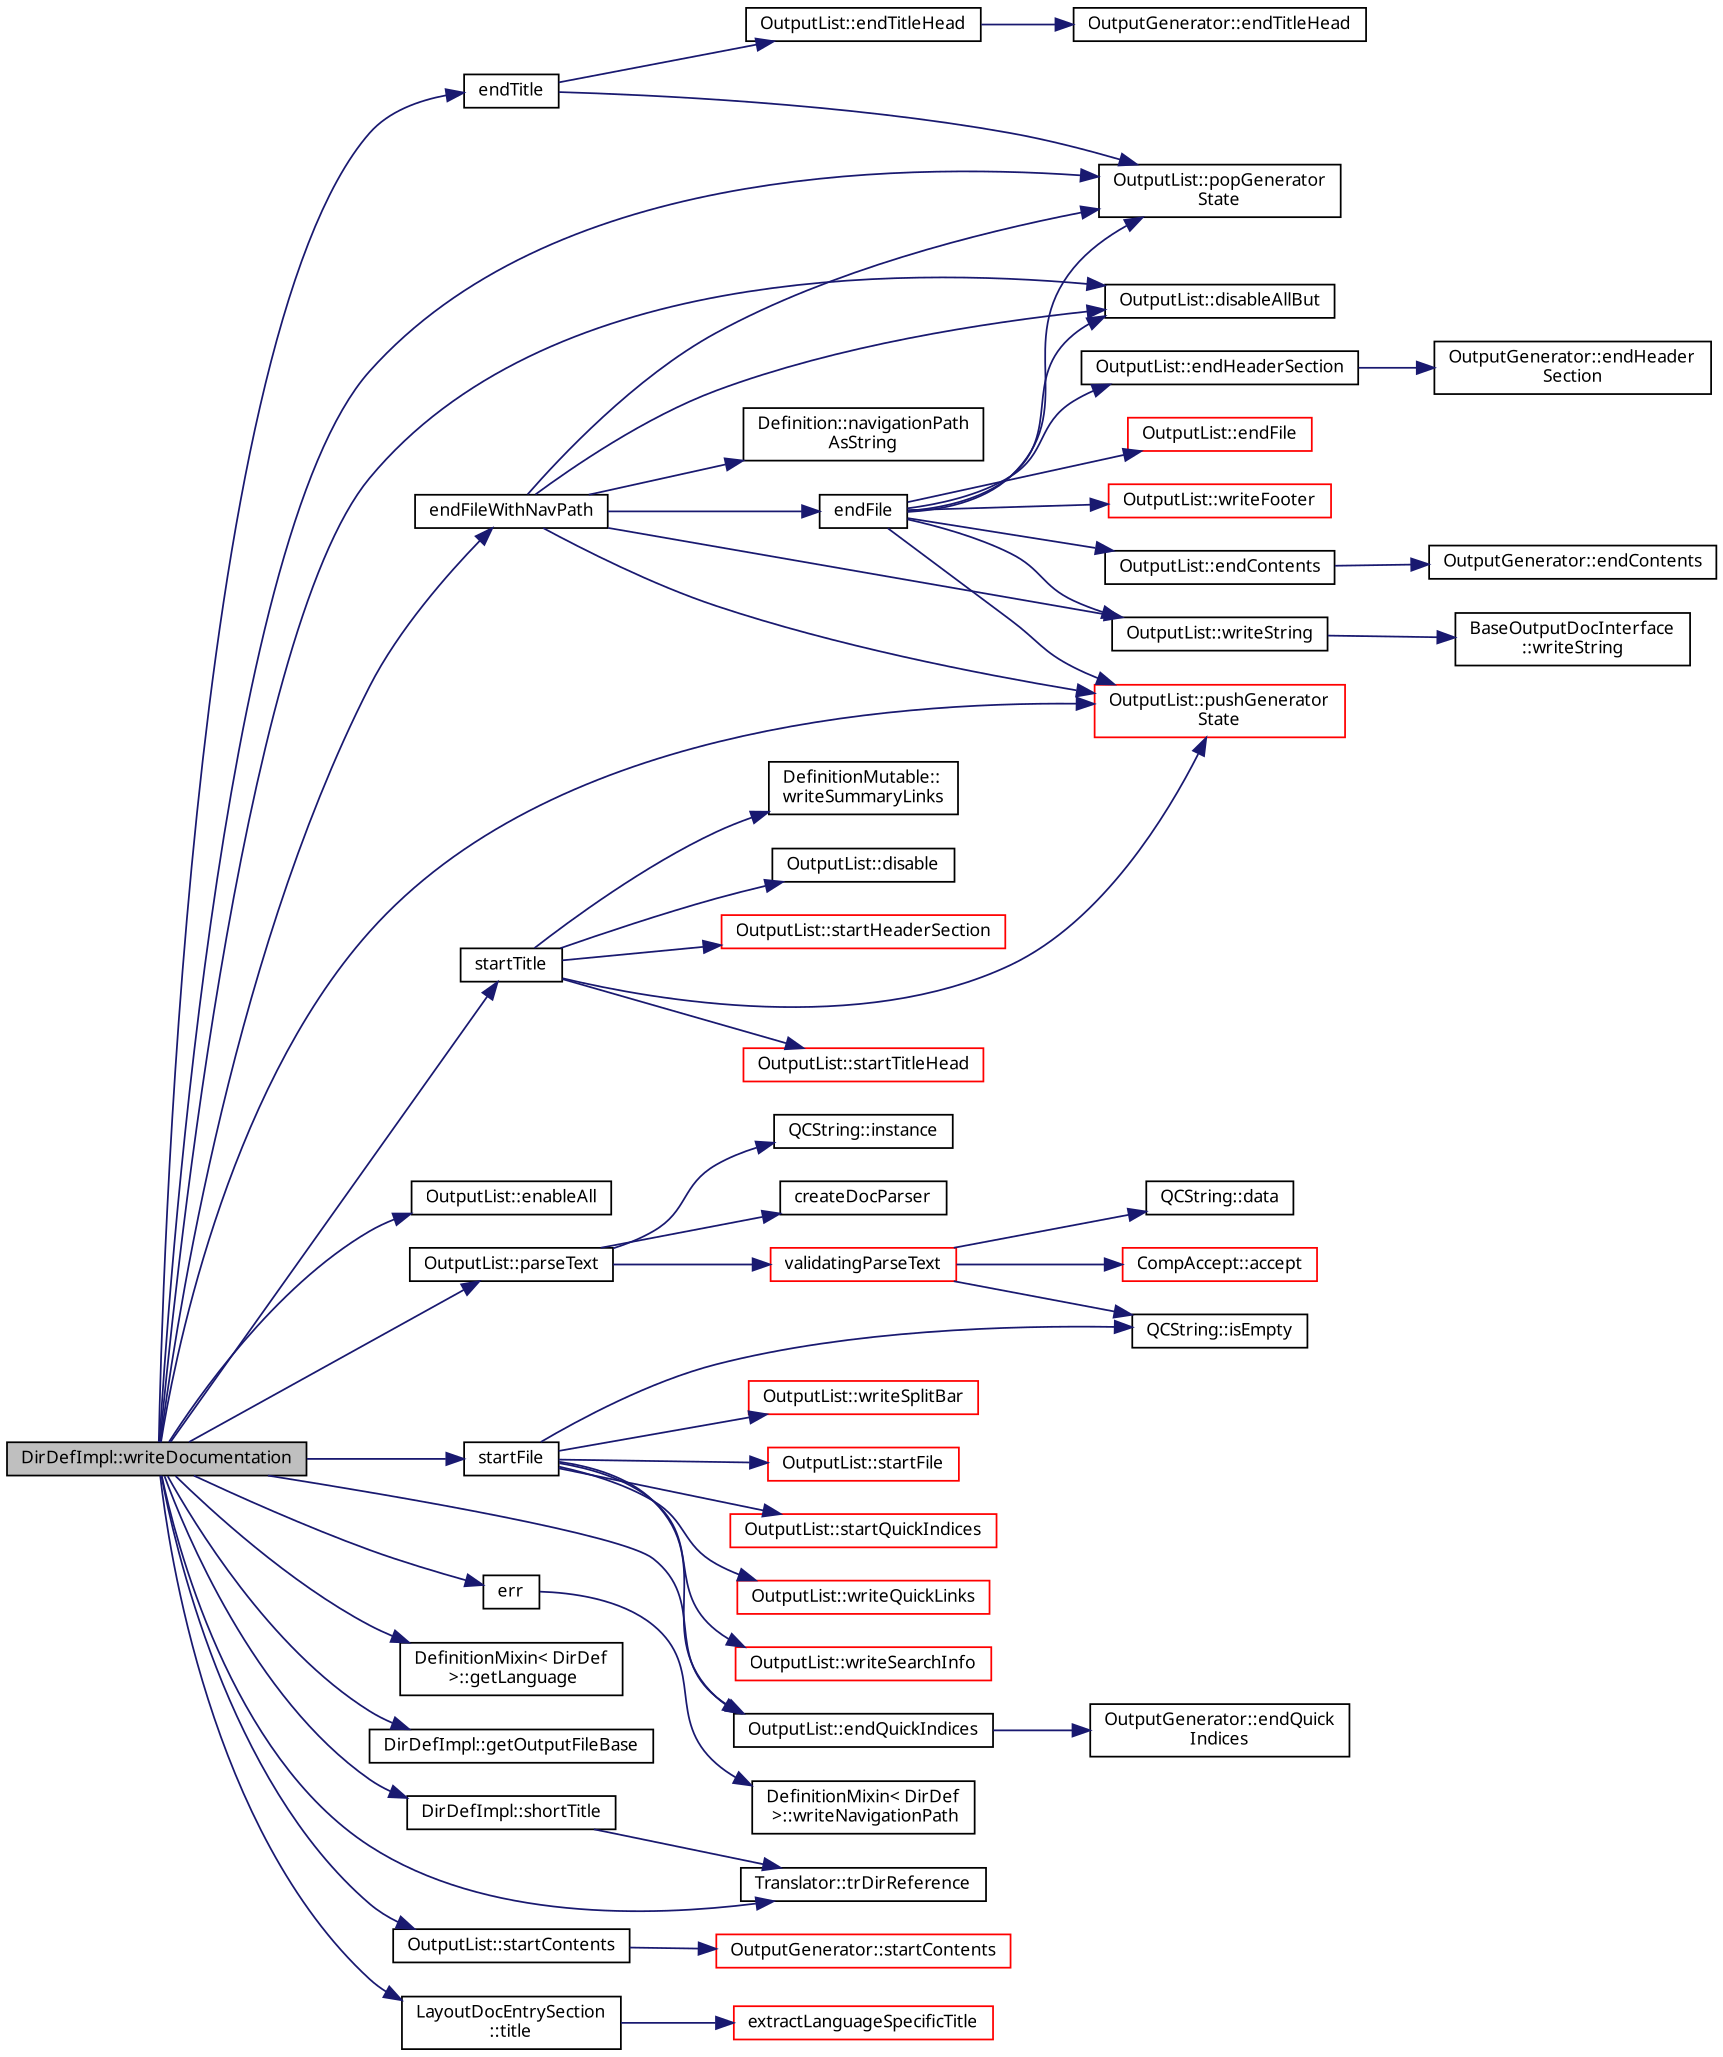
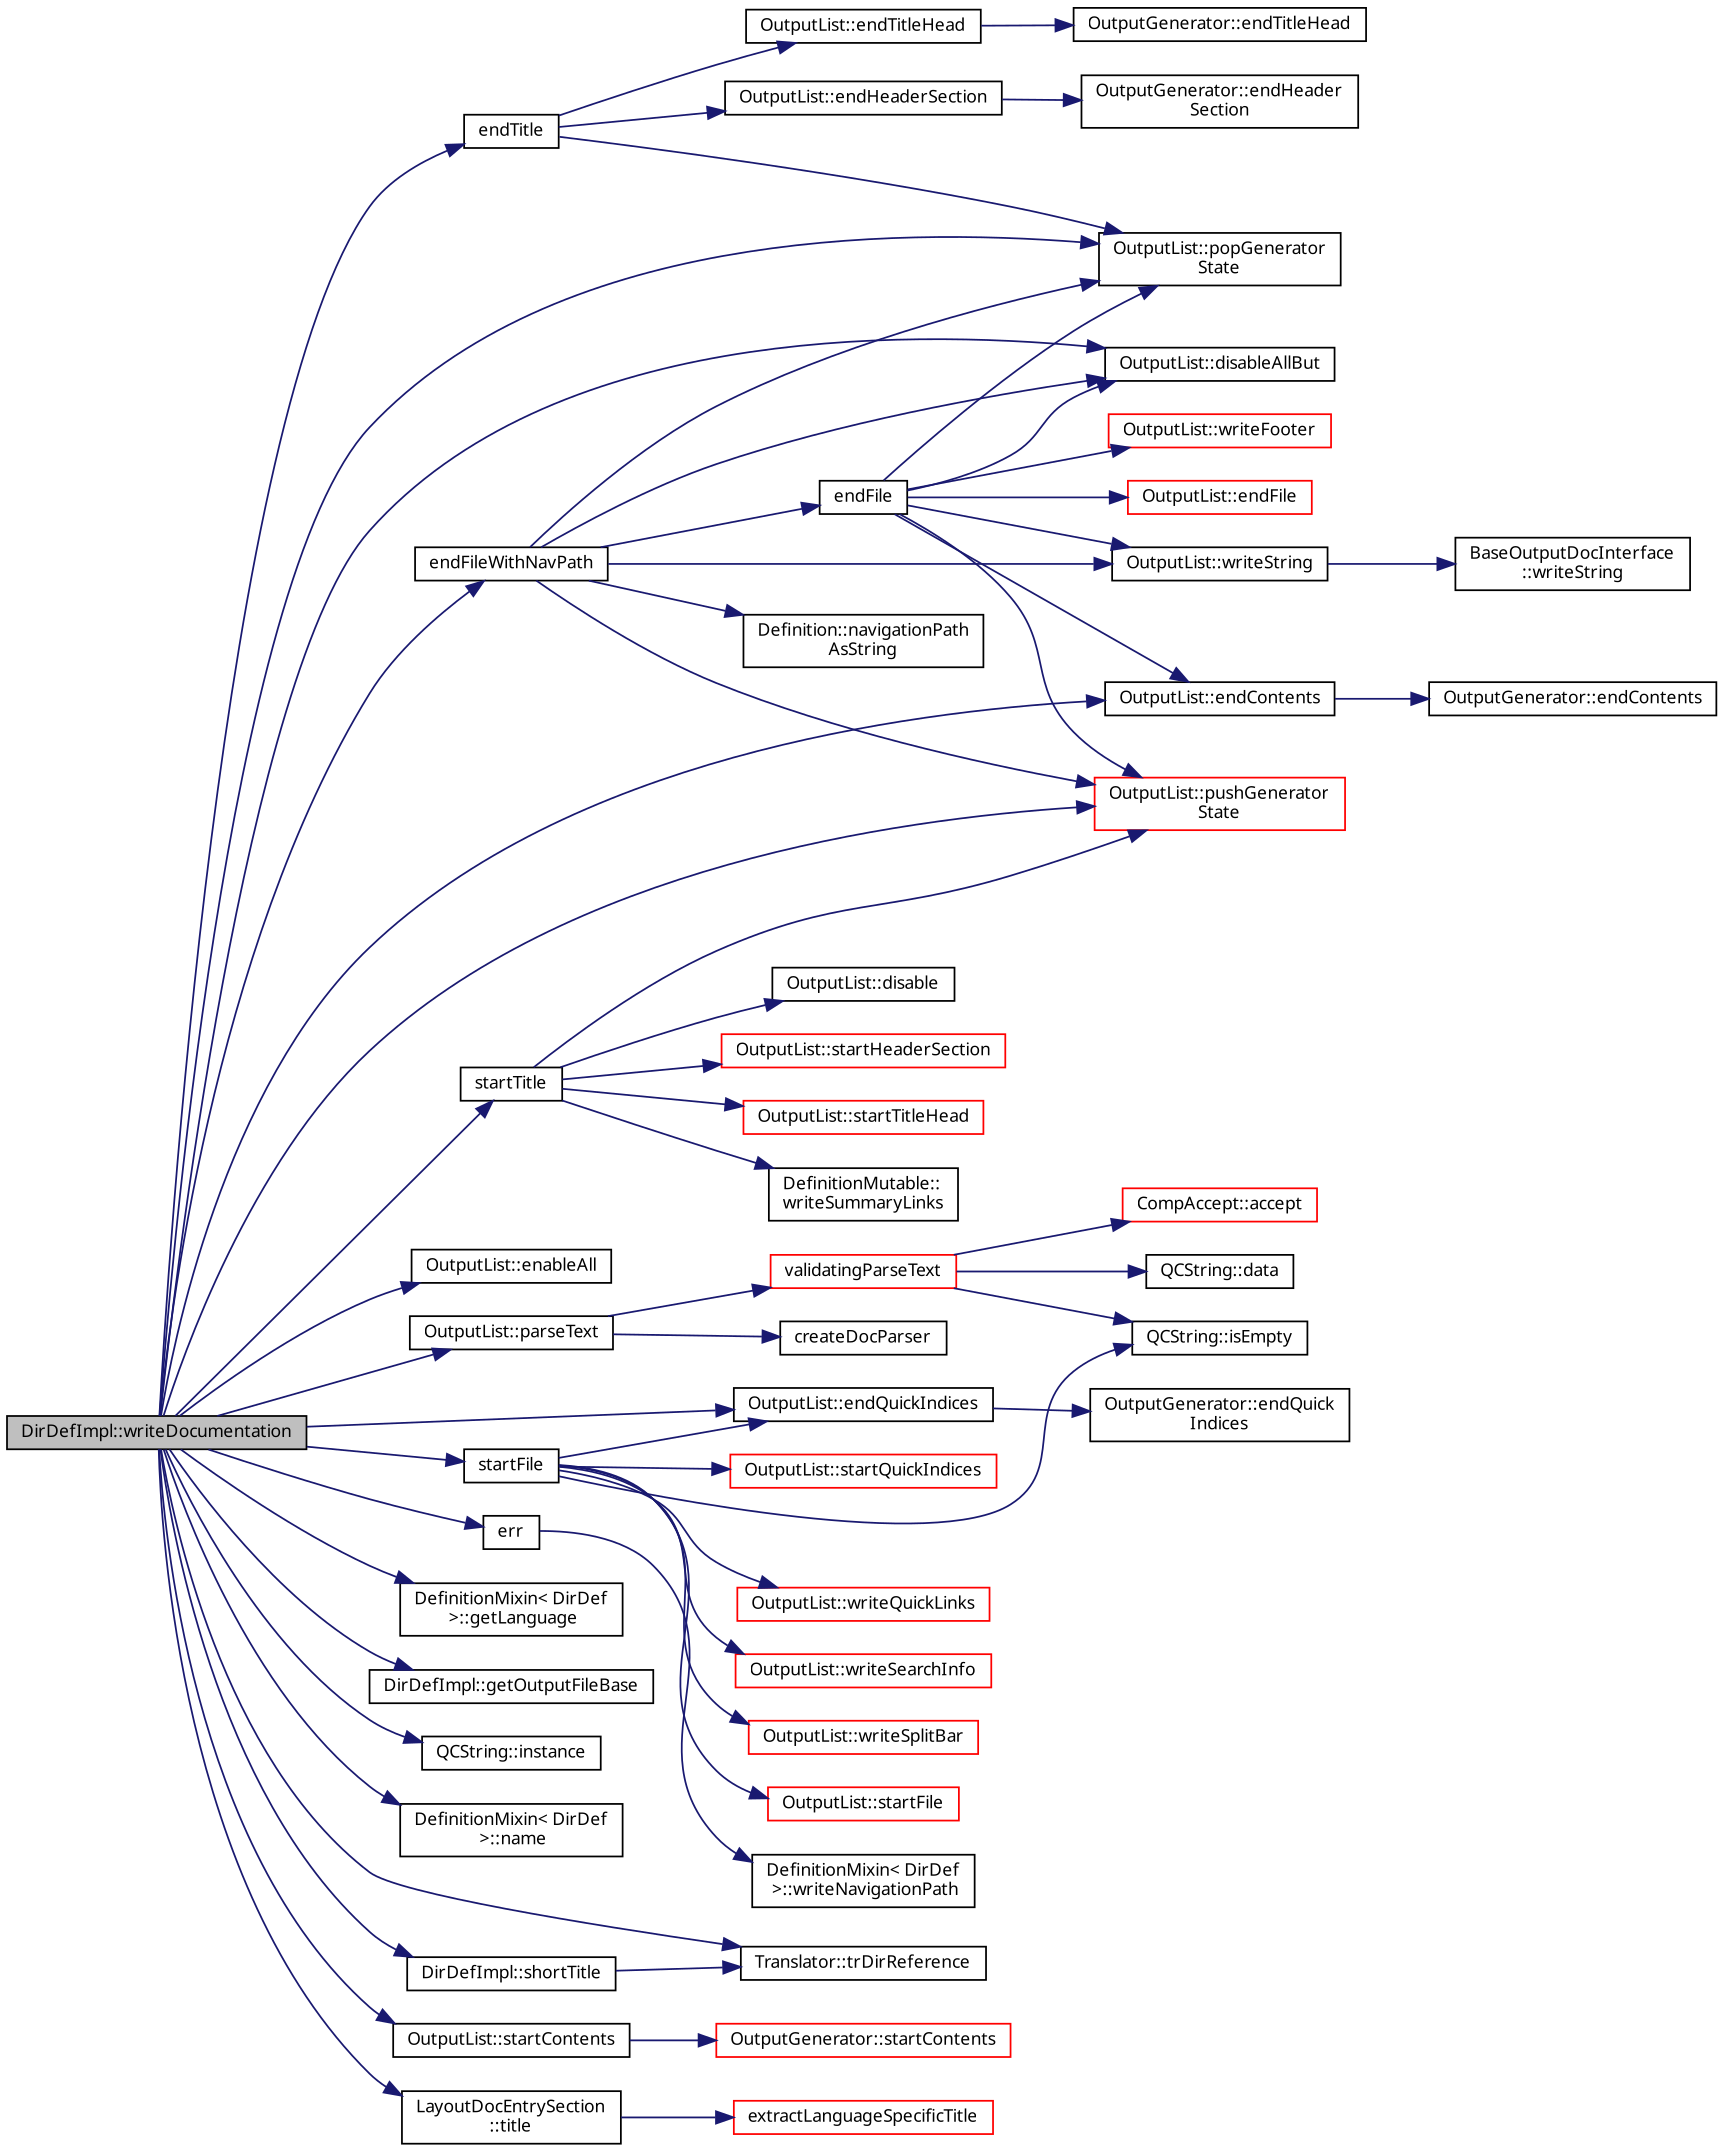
edge "endFile" -> "OutputList::endHeaderSection": now "endTitle" -> "OutputList::endHeaderSection"
edge "DirDefImpl::writeDocumentation" -> "OutputList::endContents": added
edge "OutputList::parseText" -> "QCString::instance": now "DirDefImpl::writeDocumentation" -> "QCString::instance"
node "DefinitionMixin< DirDef >::name": added
